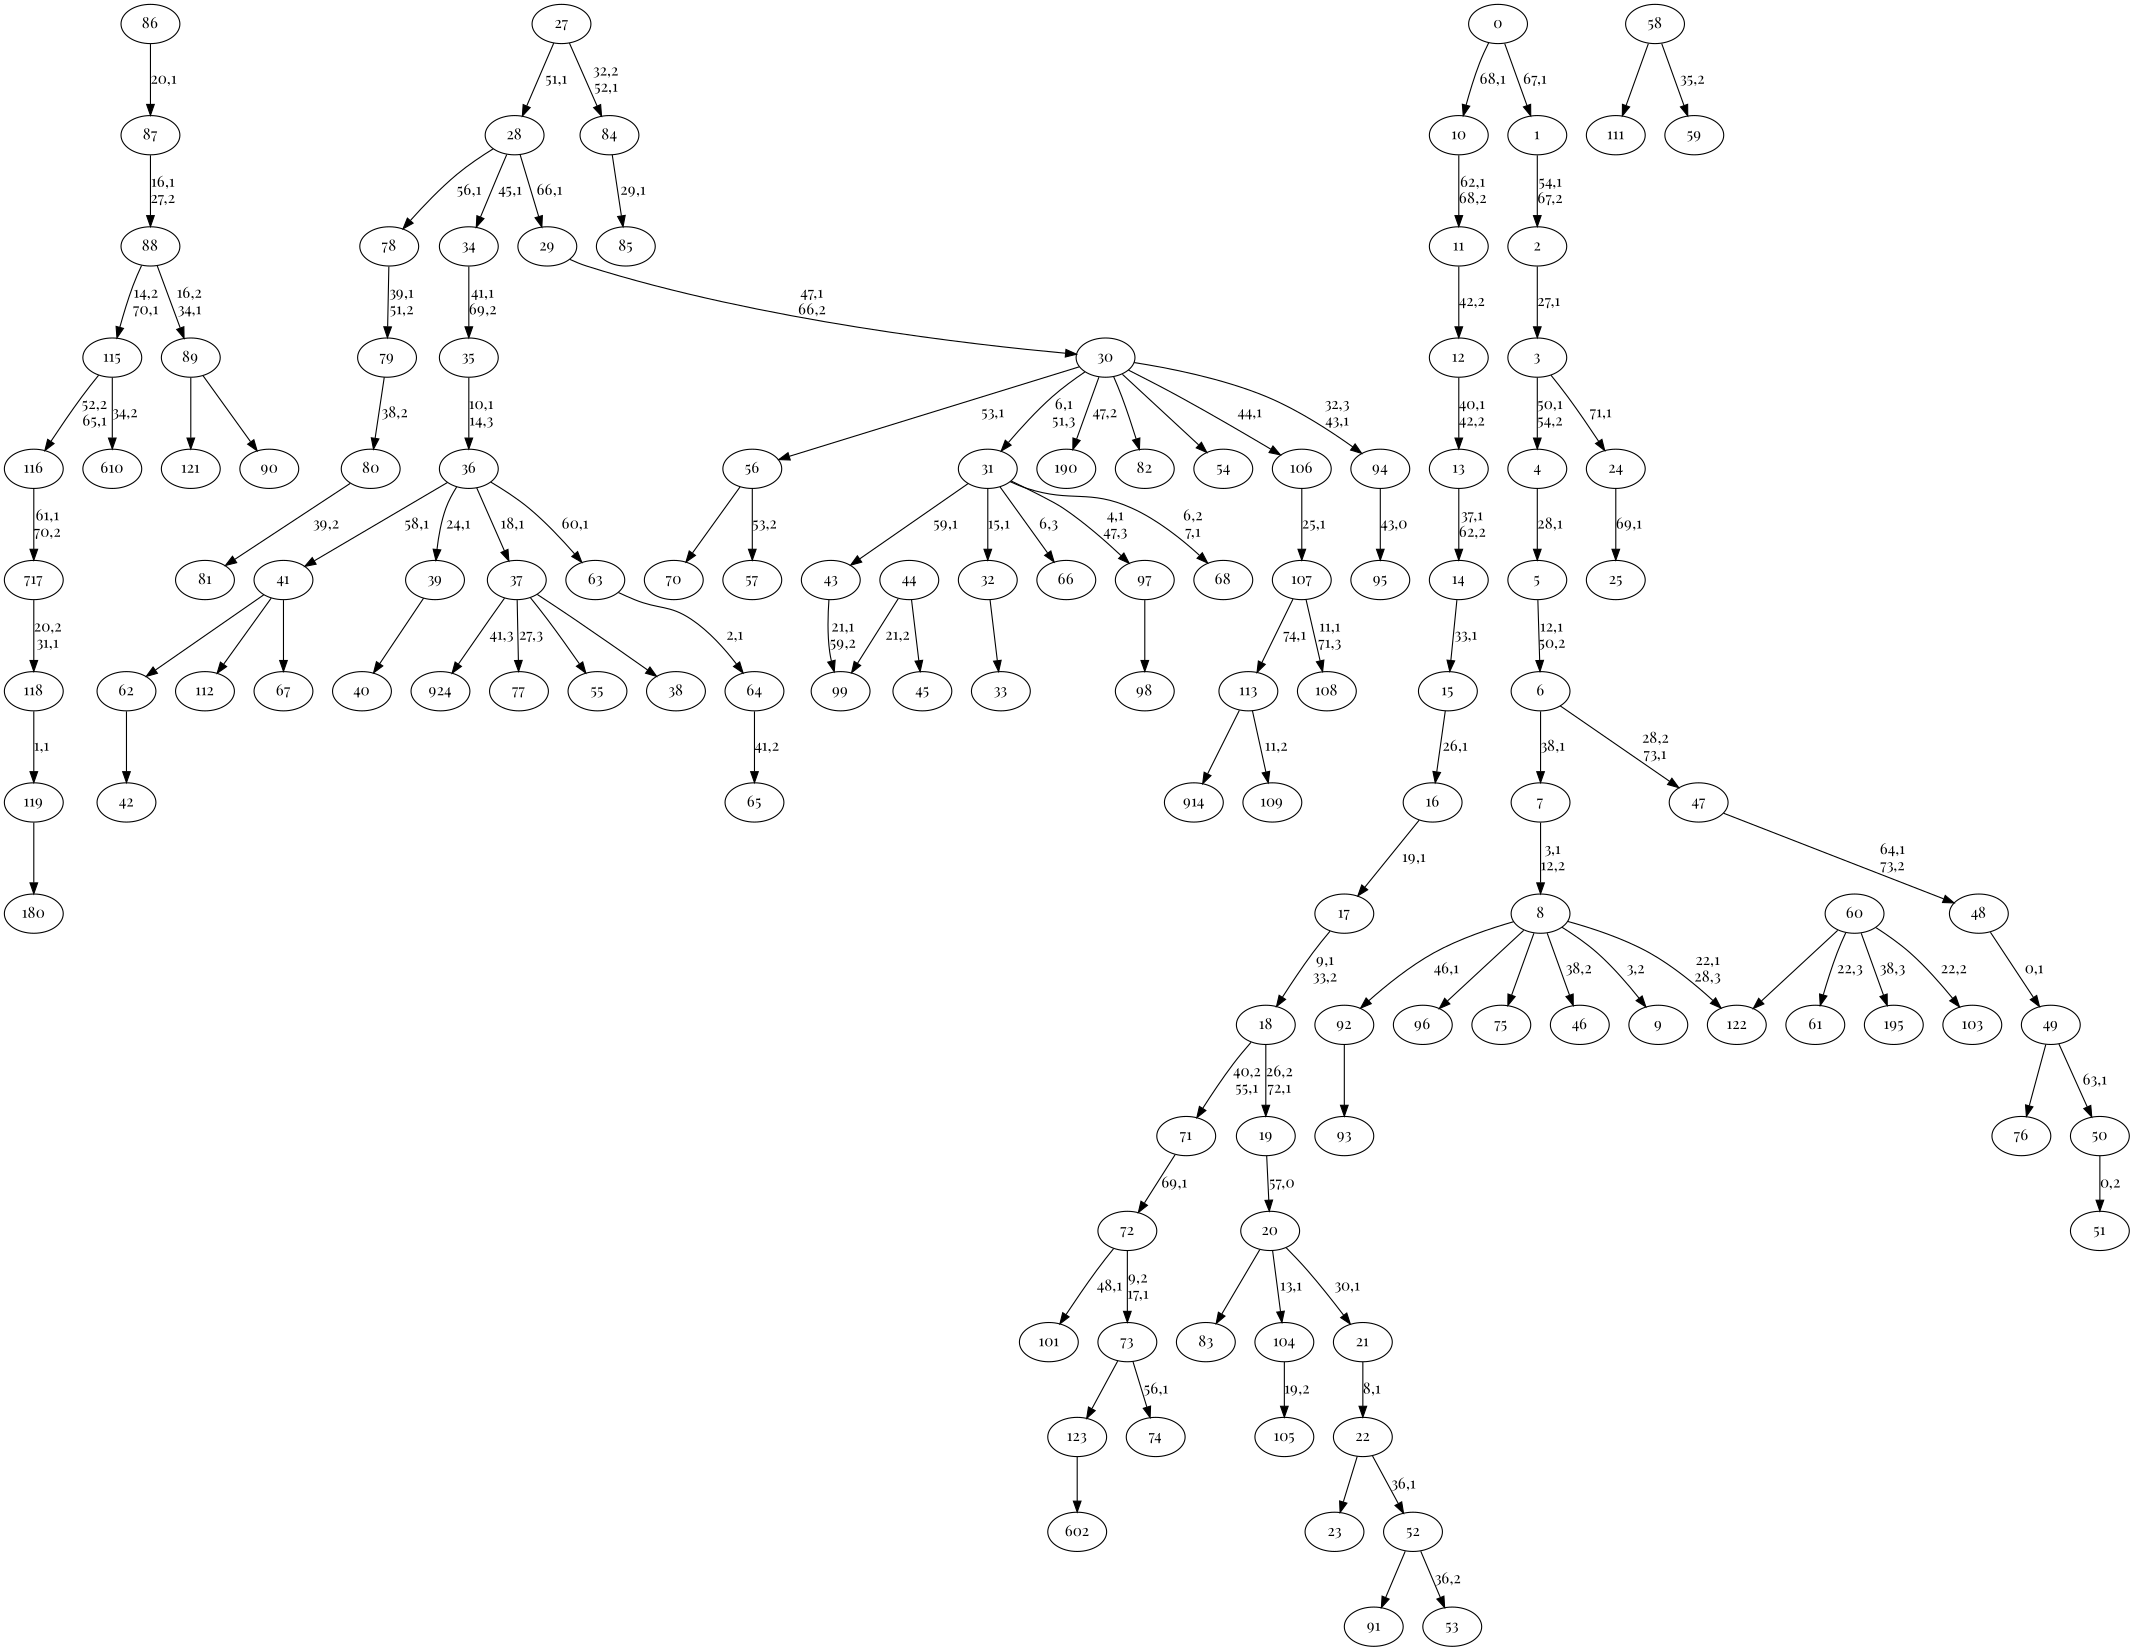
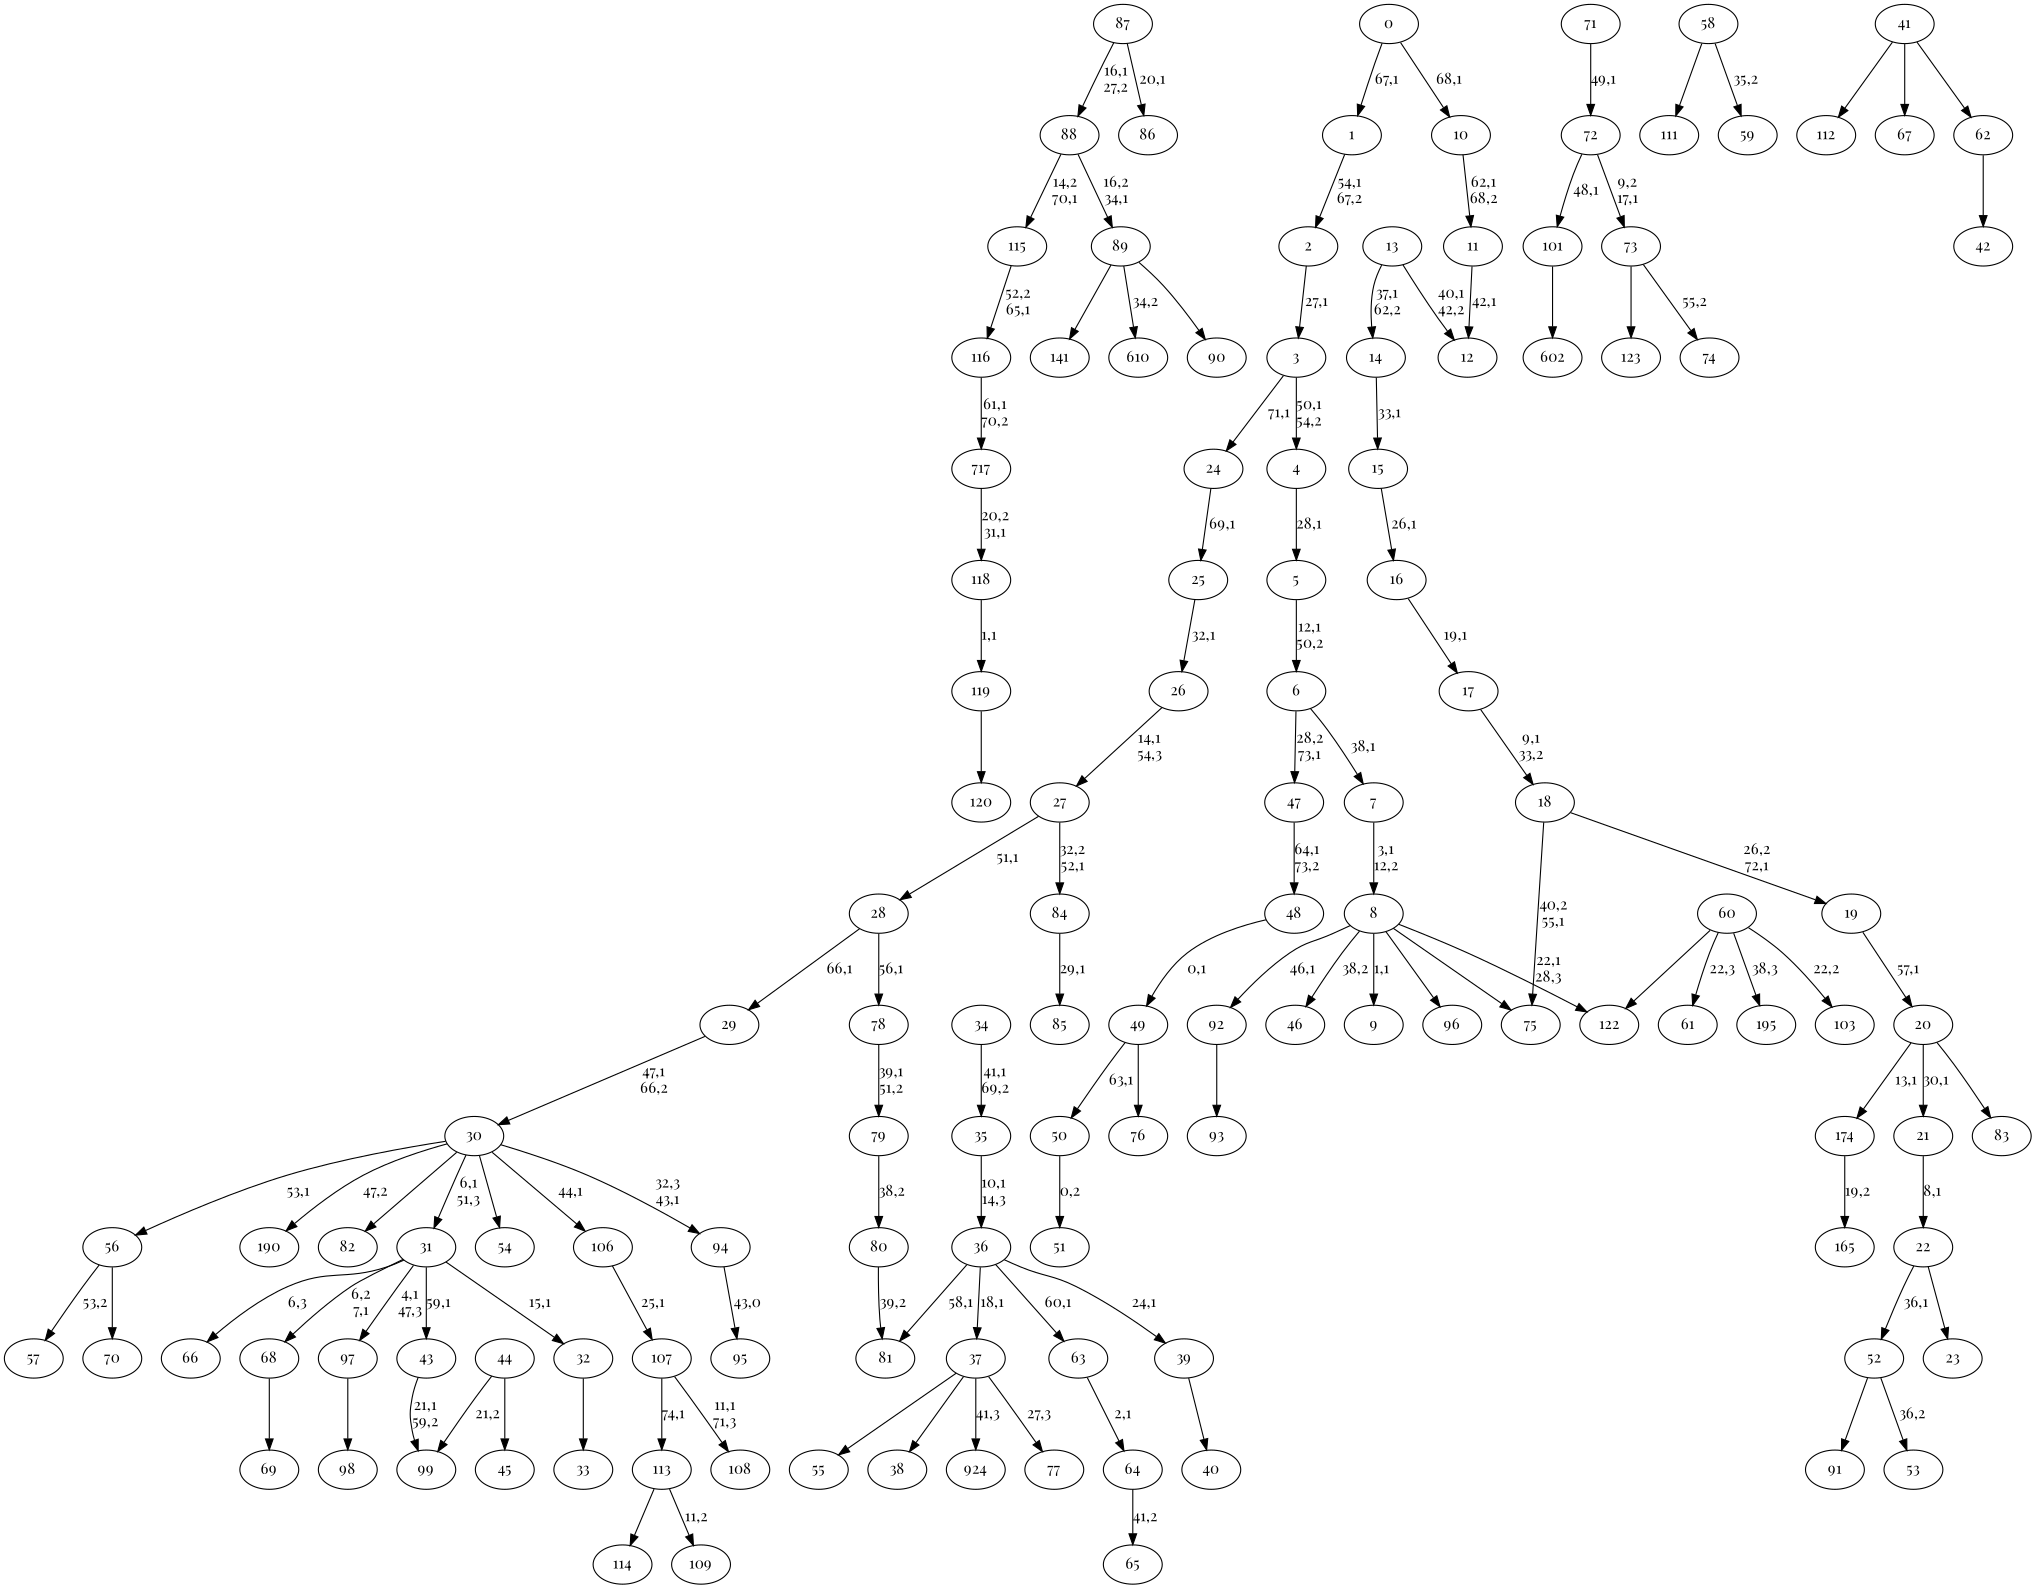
edge "86" -> "87": reversed
edge "28" -> "34": removed, label "45,1"
edge "11" -> "12": label "42,2" -> "42,1"
edge "115" -> "610": now "89" -> "610"
edge "12" -> "13": reversed
node "121": label "121" -> "141"
edge "36" -> "41": now "36" -> "81"
node "26": added
node "914": label "914" -> "114"
node "180": label "180" -> "120"
edge "8" -> "9": label "3,2" -> "1,1"
edge "18" -> "71": now "18" -> "75"
edge "71" -> "72": label "69,1" -> "49,1"
edge "19" -> "20": label "57,0" -> "57,1"
node "104": label "104" -> "174"
edge "73" -> "74": label "56,1" -> "55,2"
node "105": label "105" -> "165"
node "69": added
edge "123" -> "602": now "101" -> "602"
